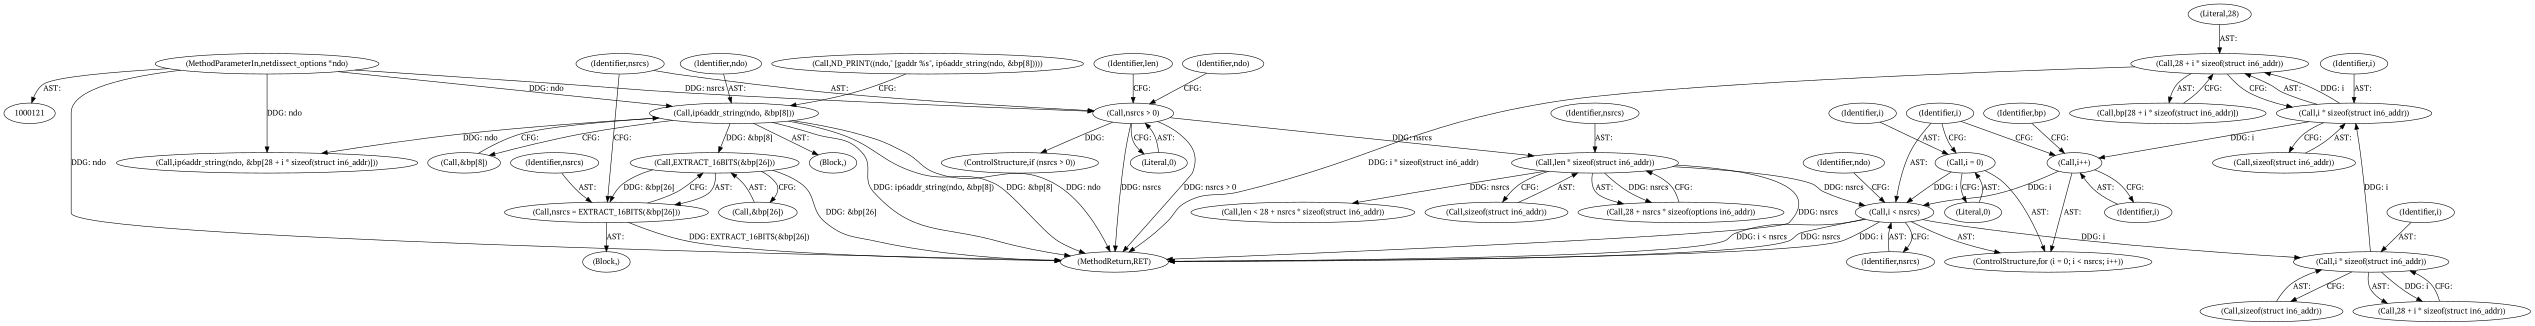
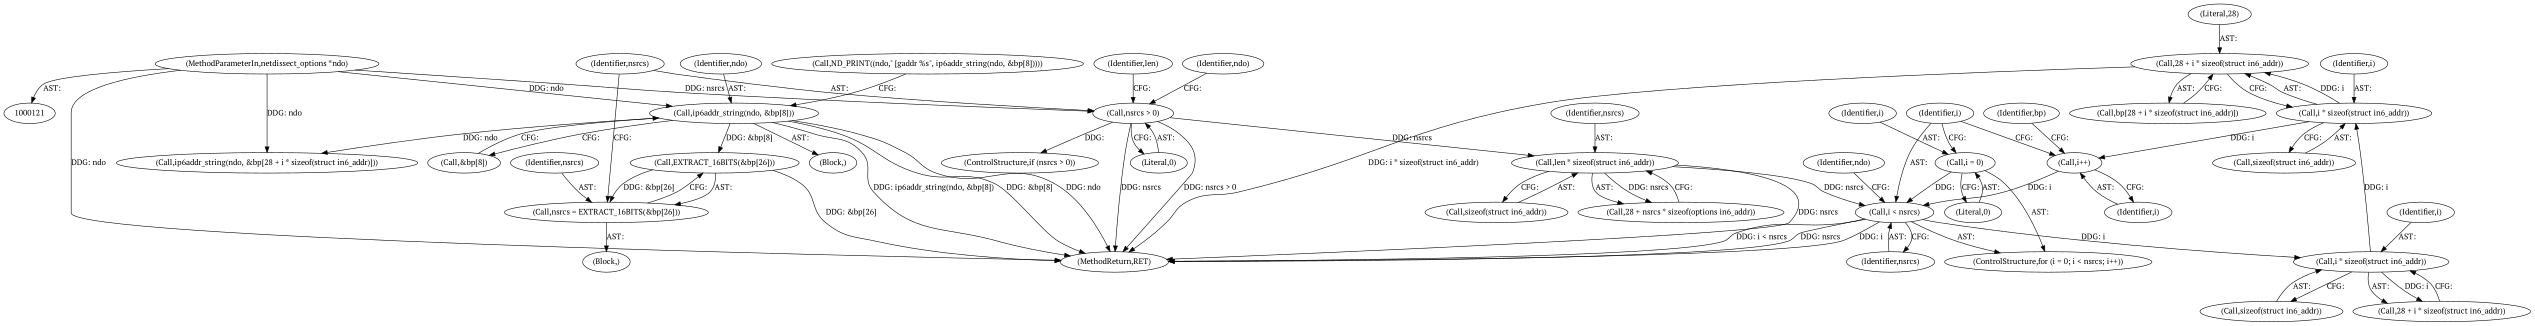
edge "(Call,i = 0)" -> "(Call,i < nsrcs)": label "DDG: i" -> "DDG: "
edge "(Call,i++)" -> "(ControlStructure,for (i = 0; i < nsrcs; i++))": removed, label "AST:"
node "(Call,&bp[26])": removed
node "(Call,len < 28 + nsrcs * sizeof(struct in6_addr))": removed
edge "(Call,nsrcs = EXTRACT_16BITS(&bp[26]))" -> "(MethodReturn,RET)": removed, label "DDG: EXTRACT_16BITS(&bp[26])"
